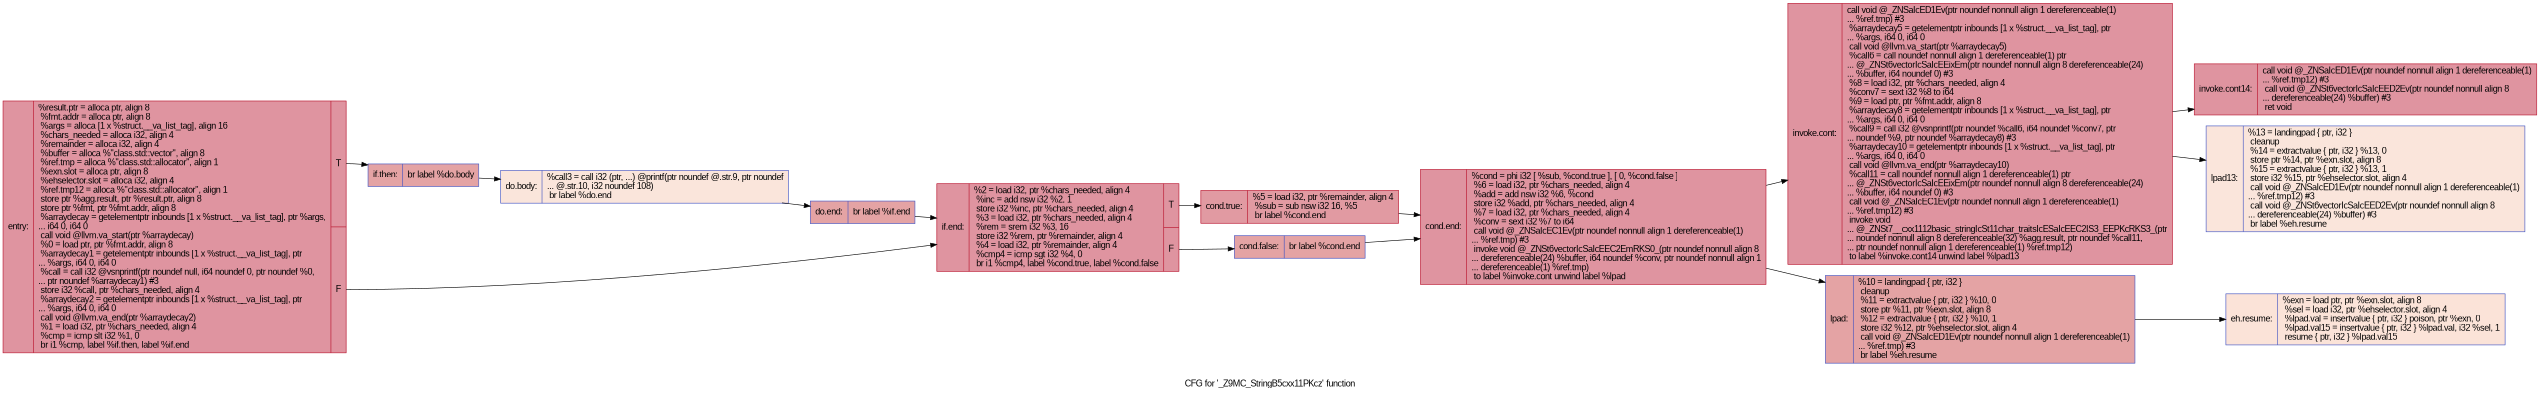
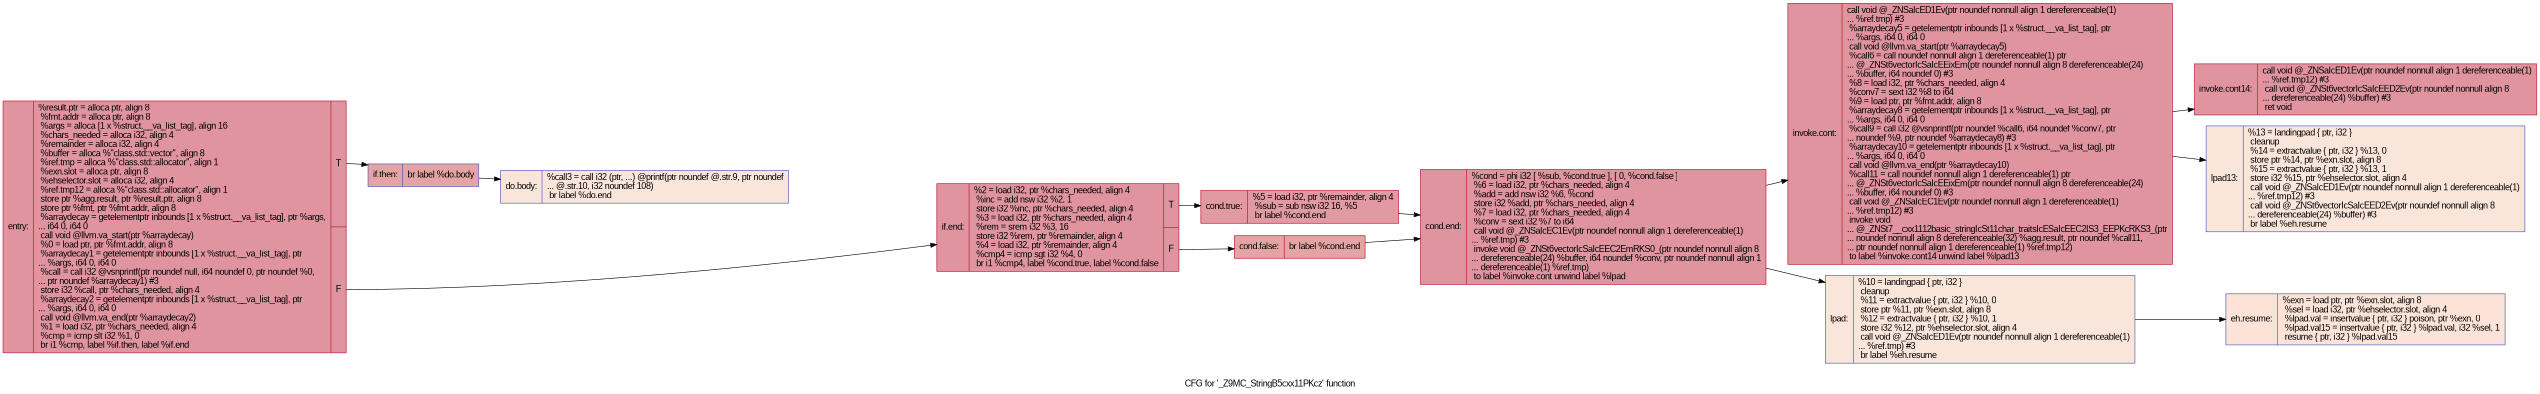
node "do.end:": removed
node "cond.false:": color #3d50c3ff -> #b70d28ff
node "lpad:": fillcolor #c32e3170 -> #f4c5ad70
